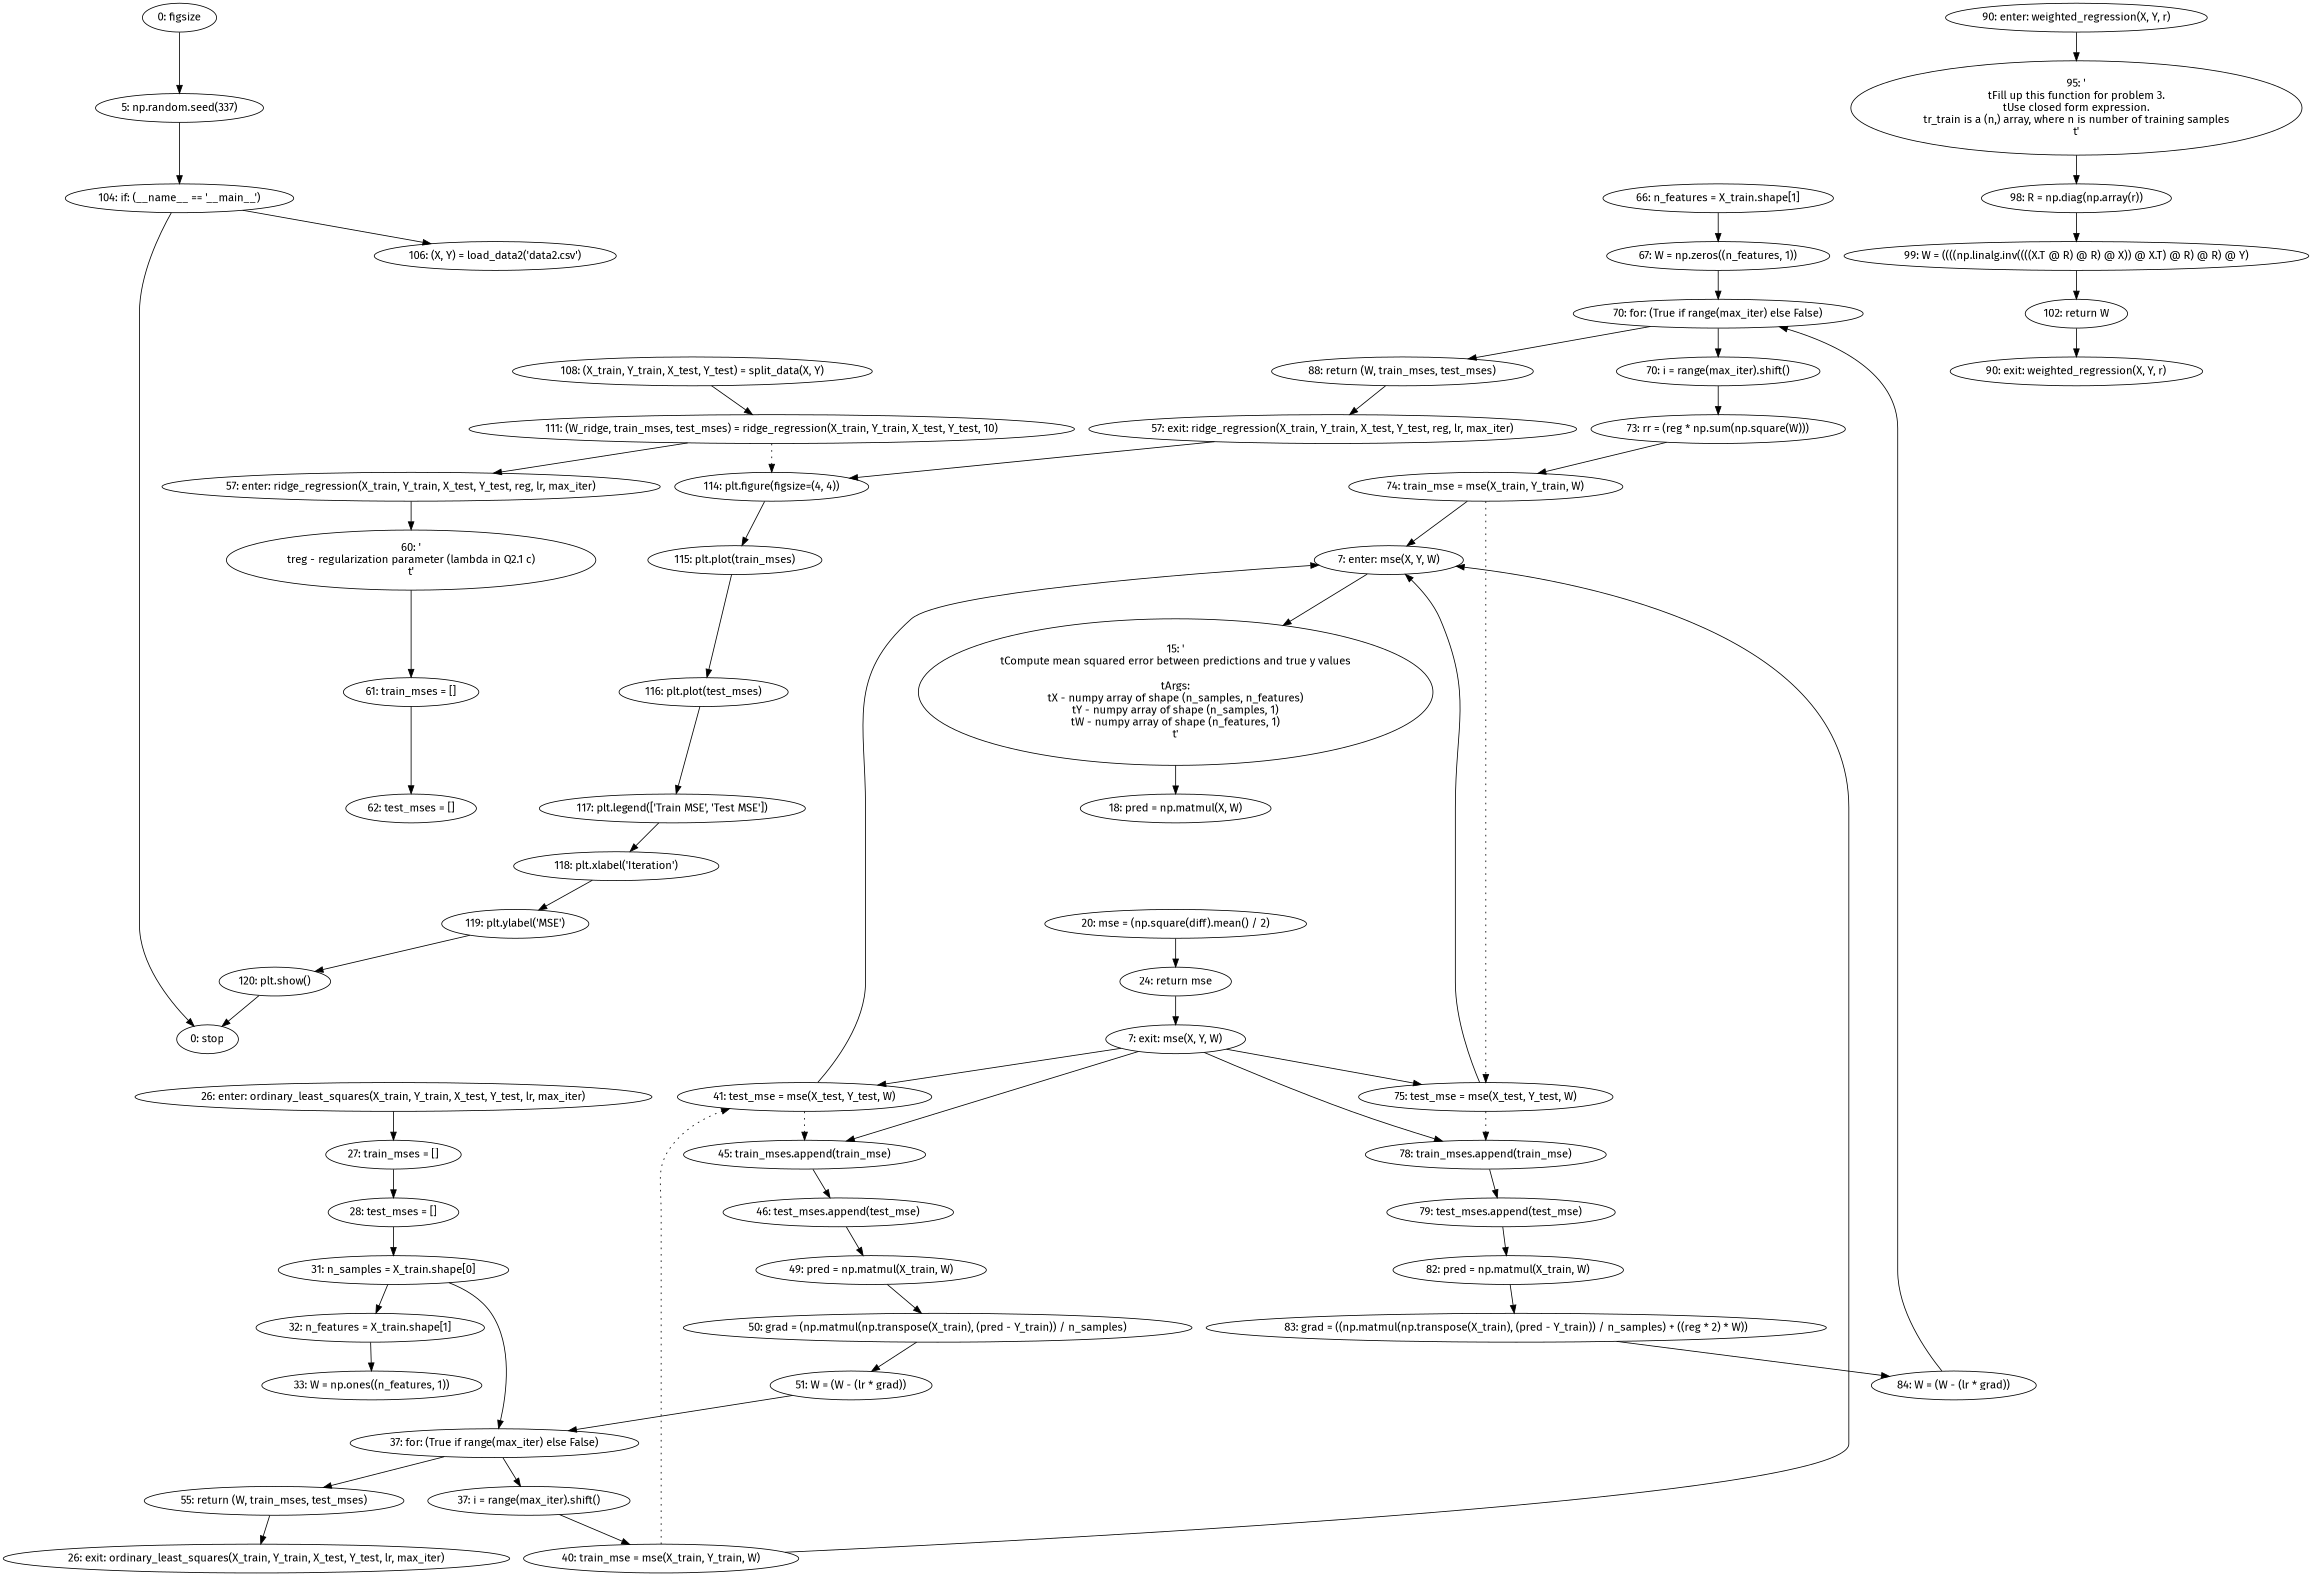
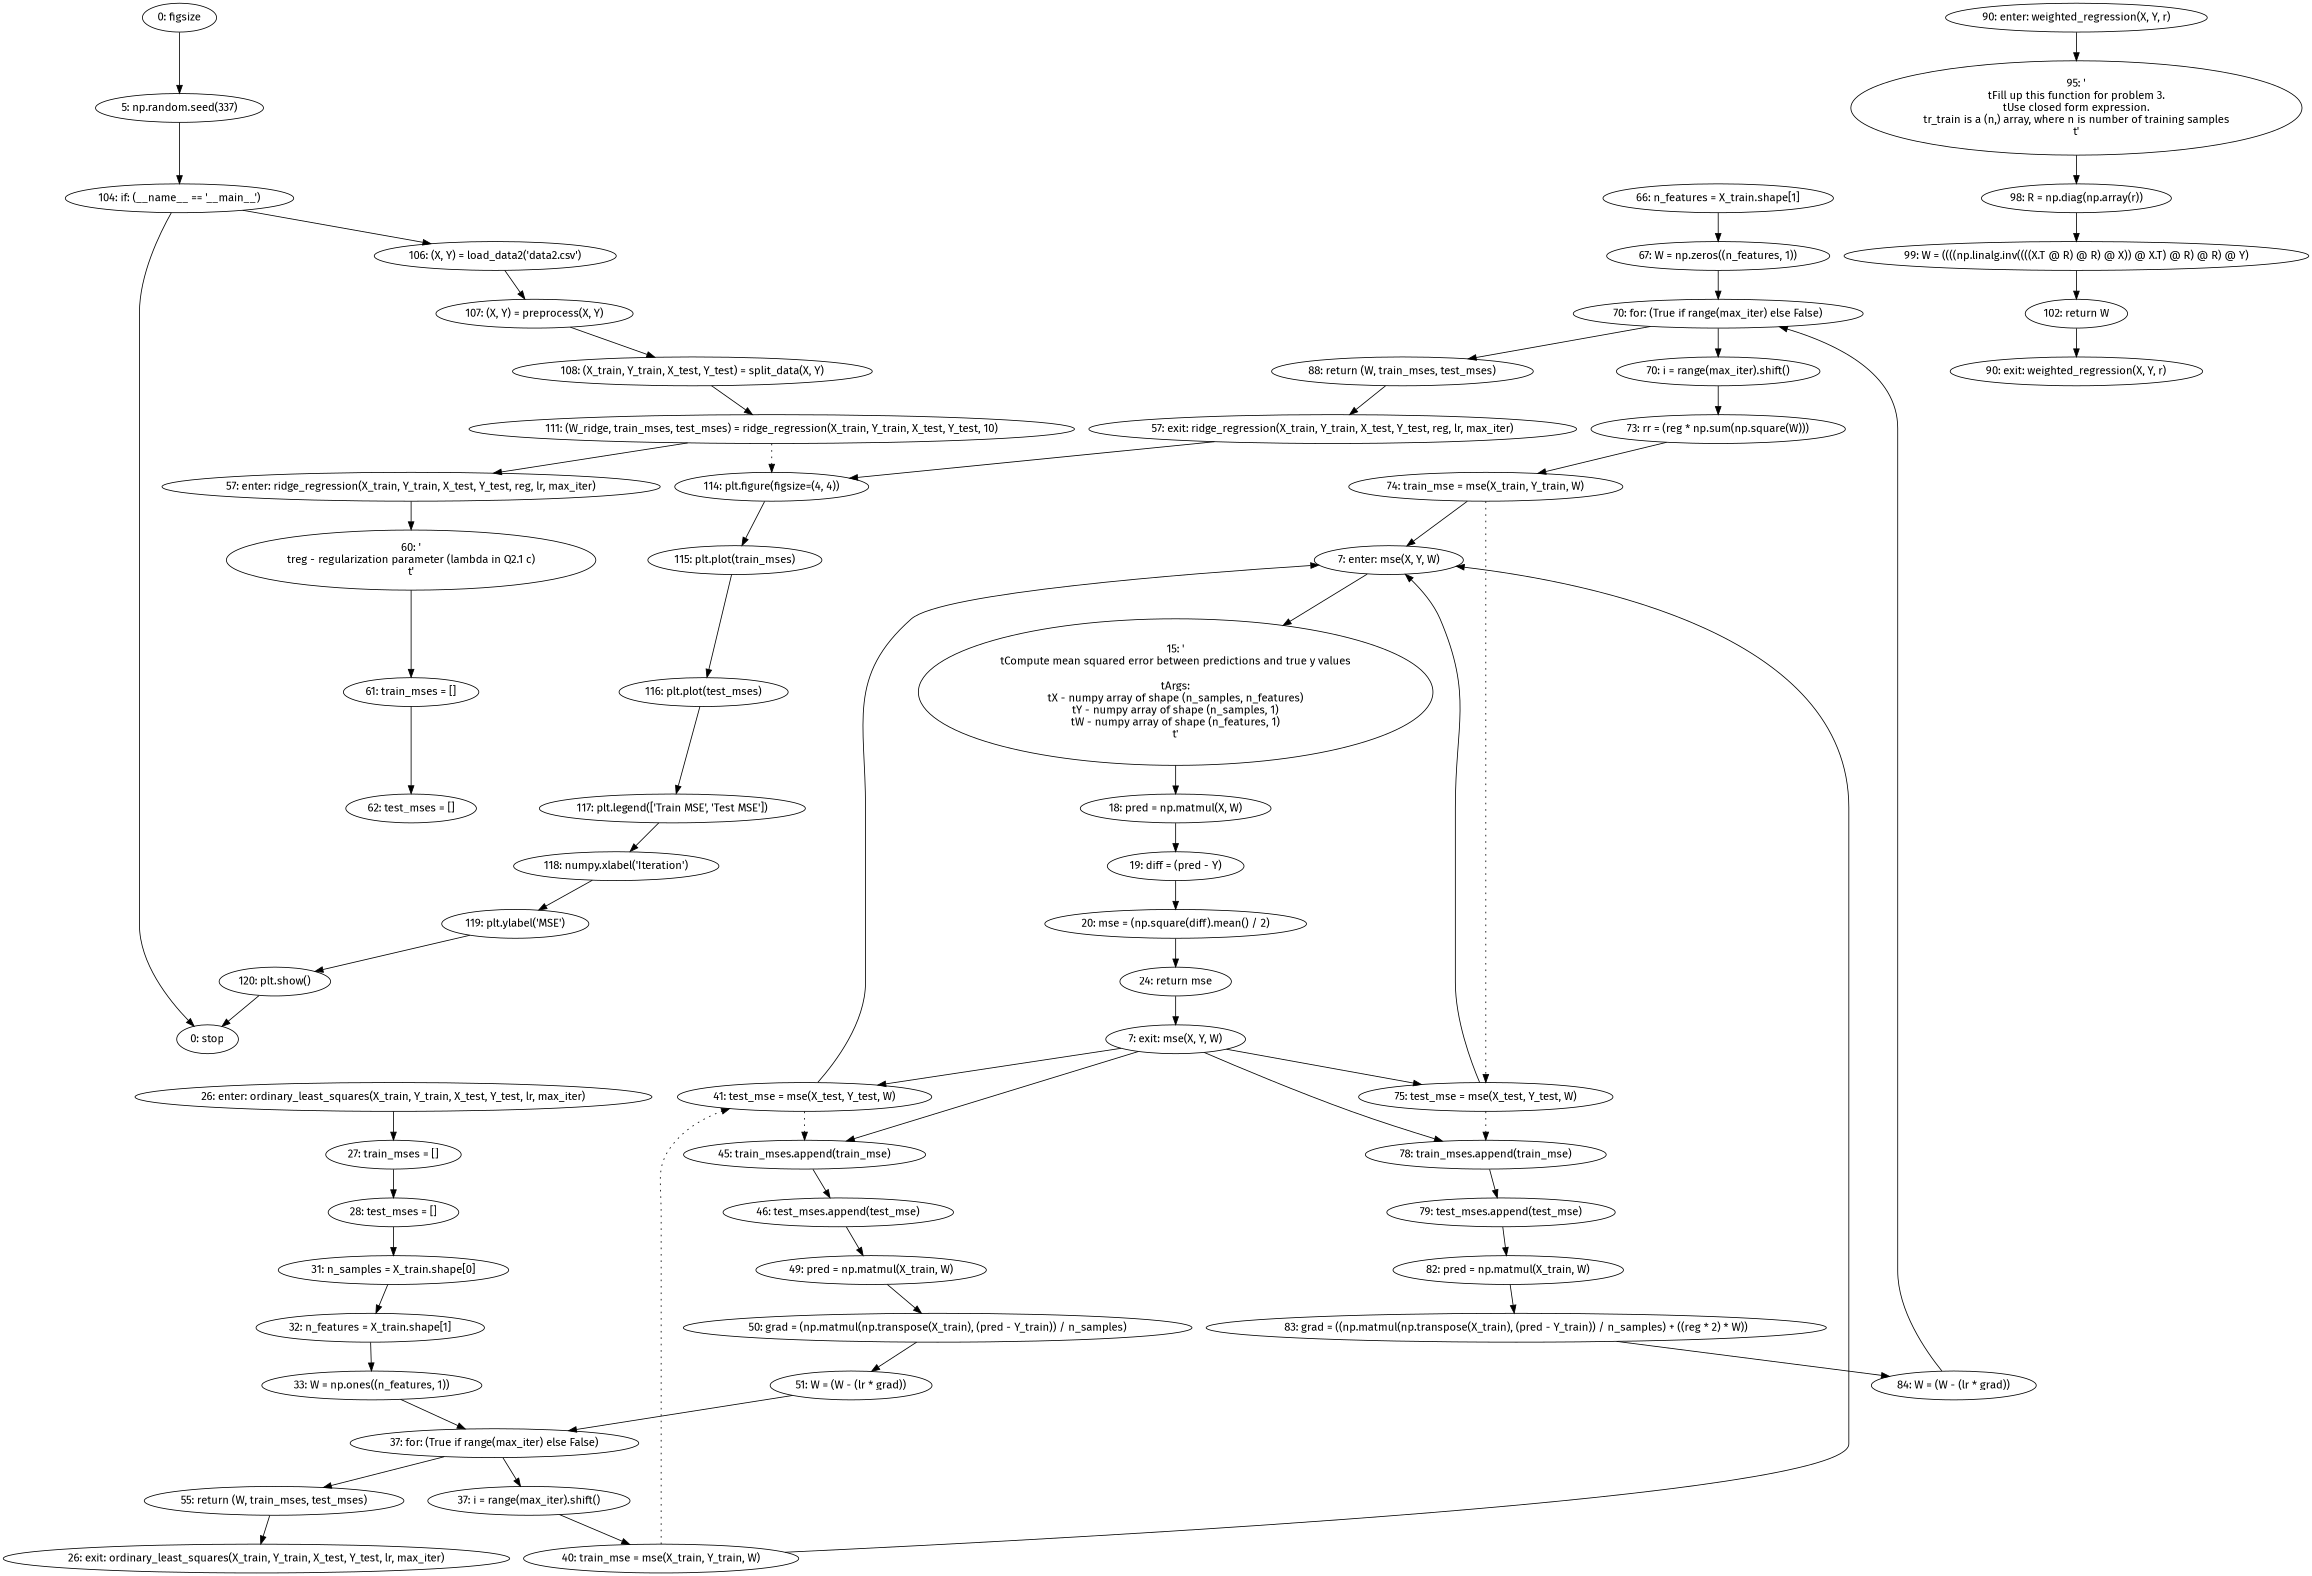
node "107: (X, Y) = preprocess(X, Y)": added
node "118: plt.xlabel('Iteration')": label "118: plt.xlabel('Iteration')" -> "118: numpy.xlabel('Iteration')"
node "19: diff = (pred - Y)": added
edge "31: n_samples = X_train.shape[0]" -> "37: for: (True if range(max_iter) else False)": now "33: W = np.ones((n_features, 1))" -> "37: for: (True if range(max_iter) else False)"
